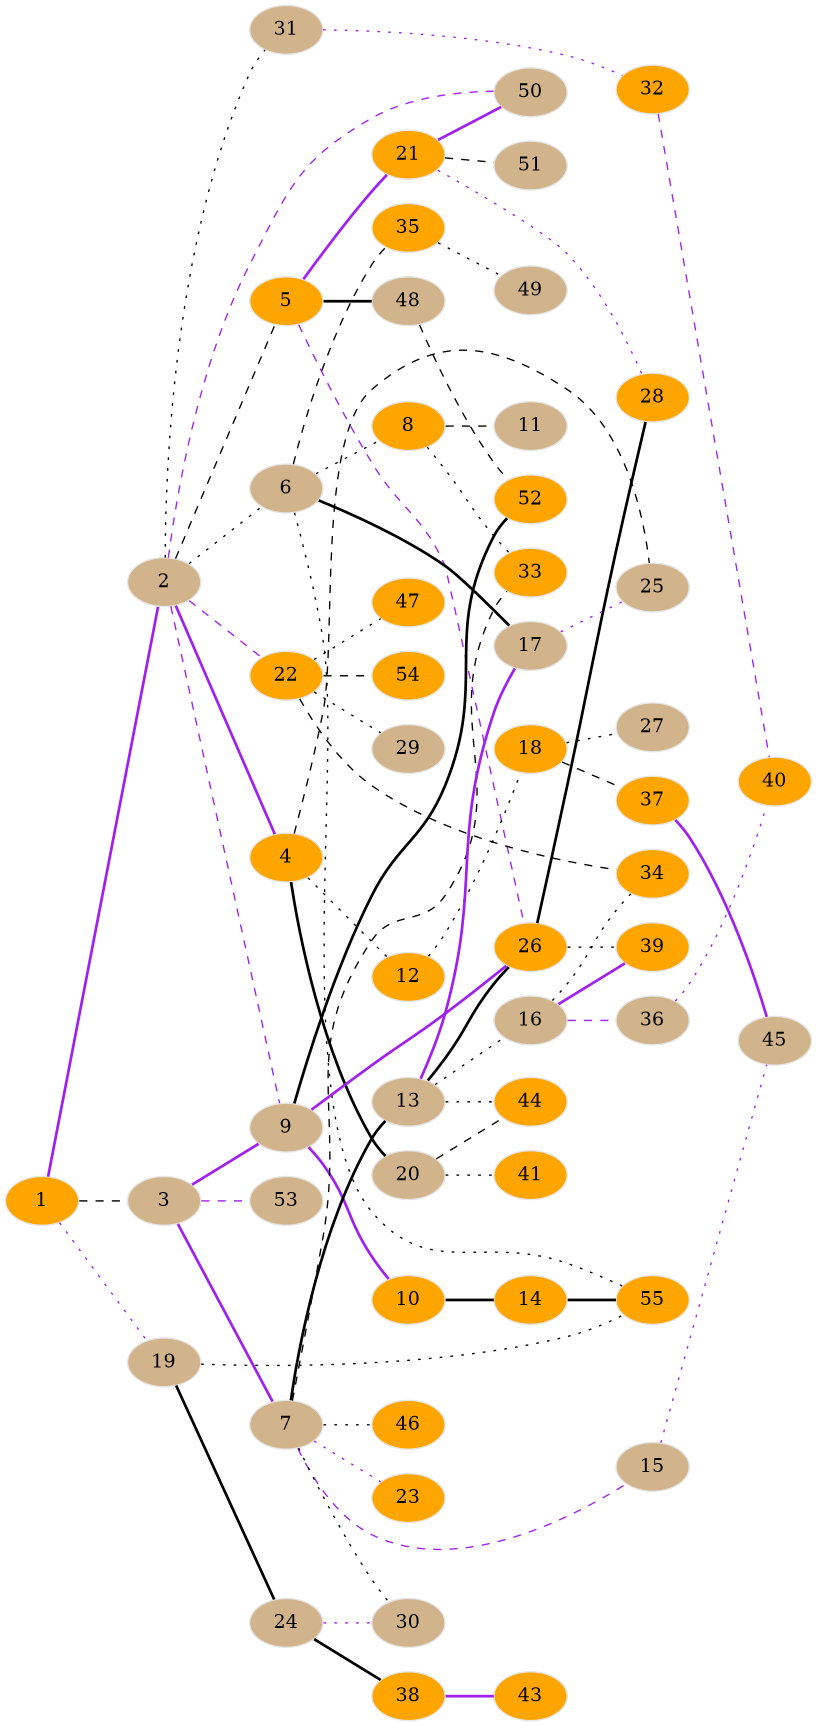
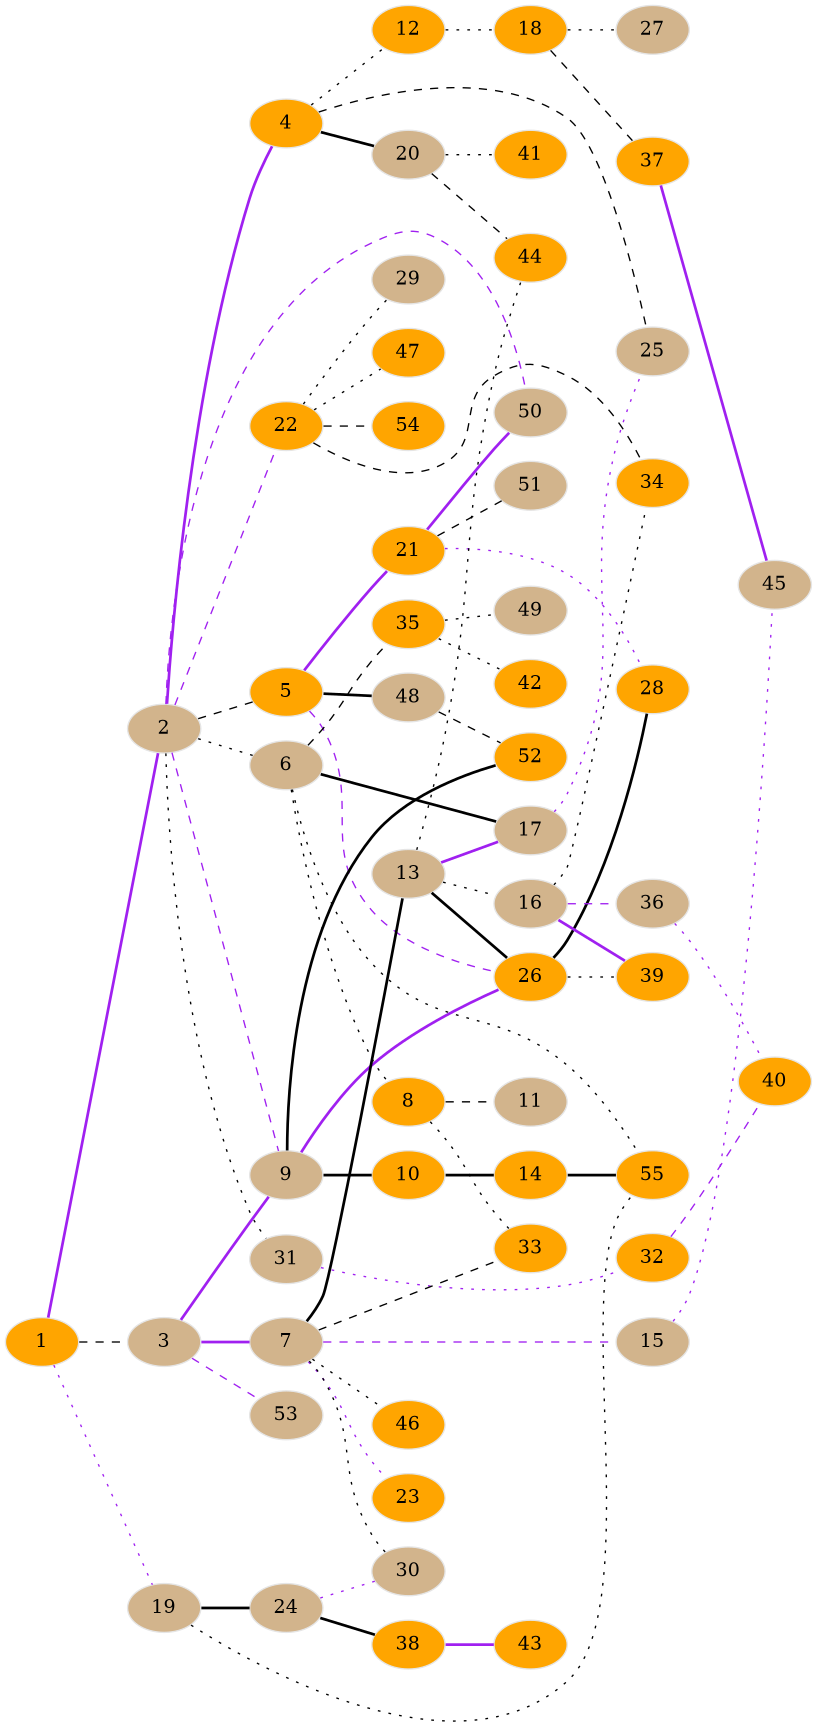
node "42": added
edge "9" -- "10": color purple -> black
